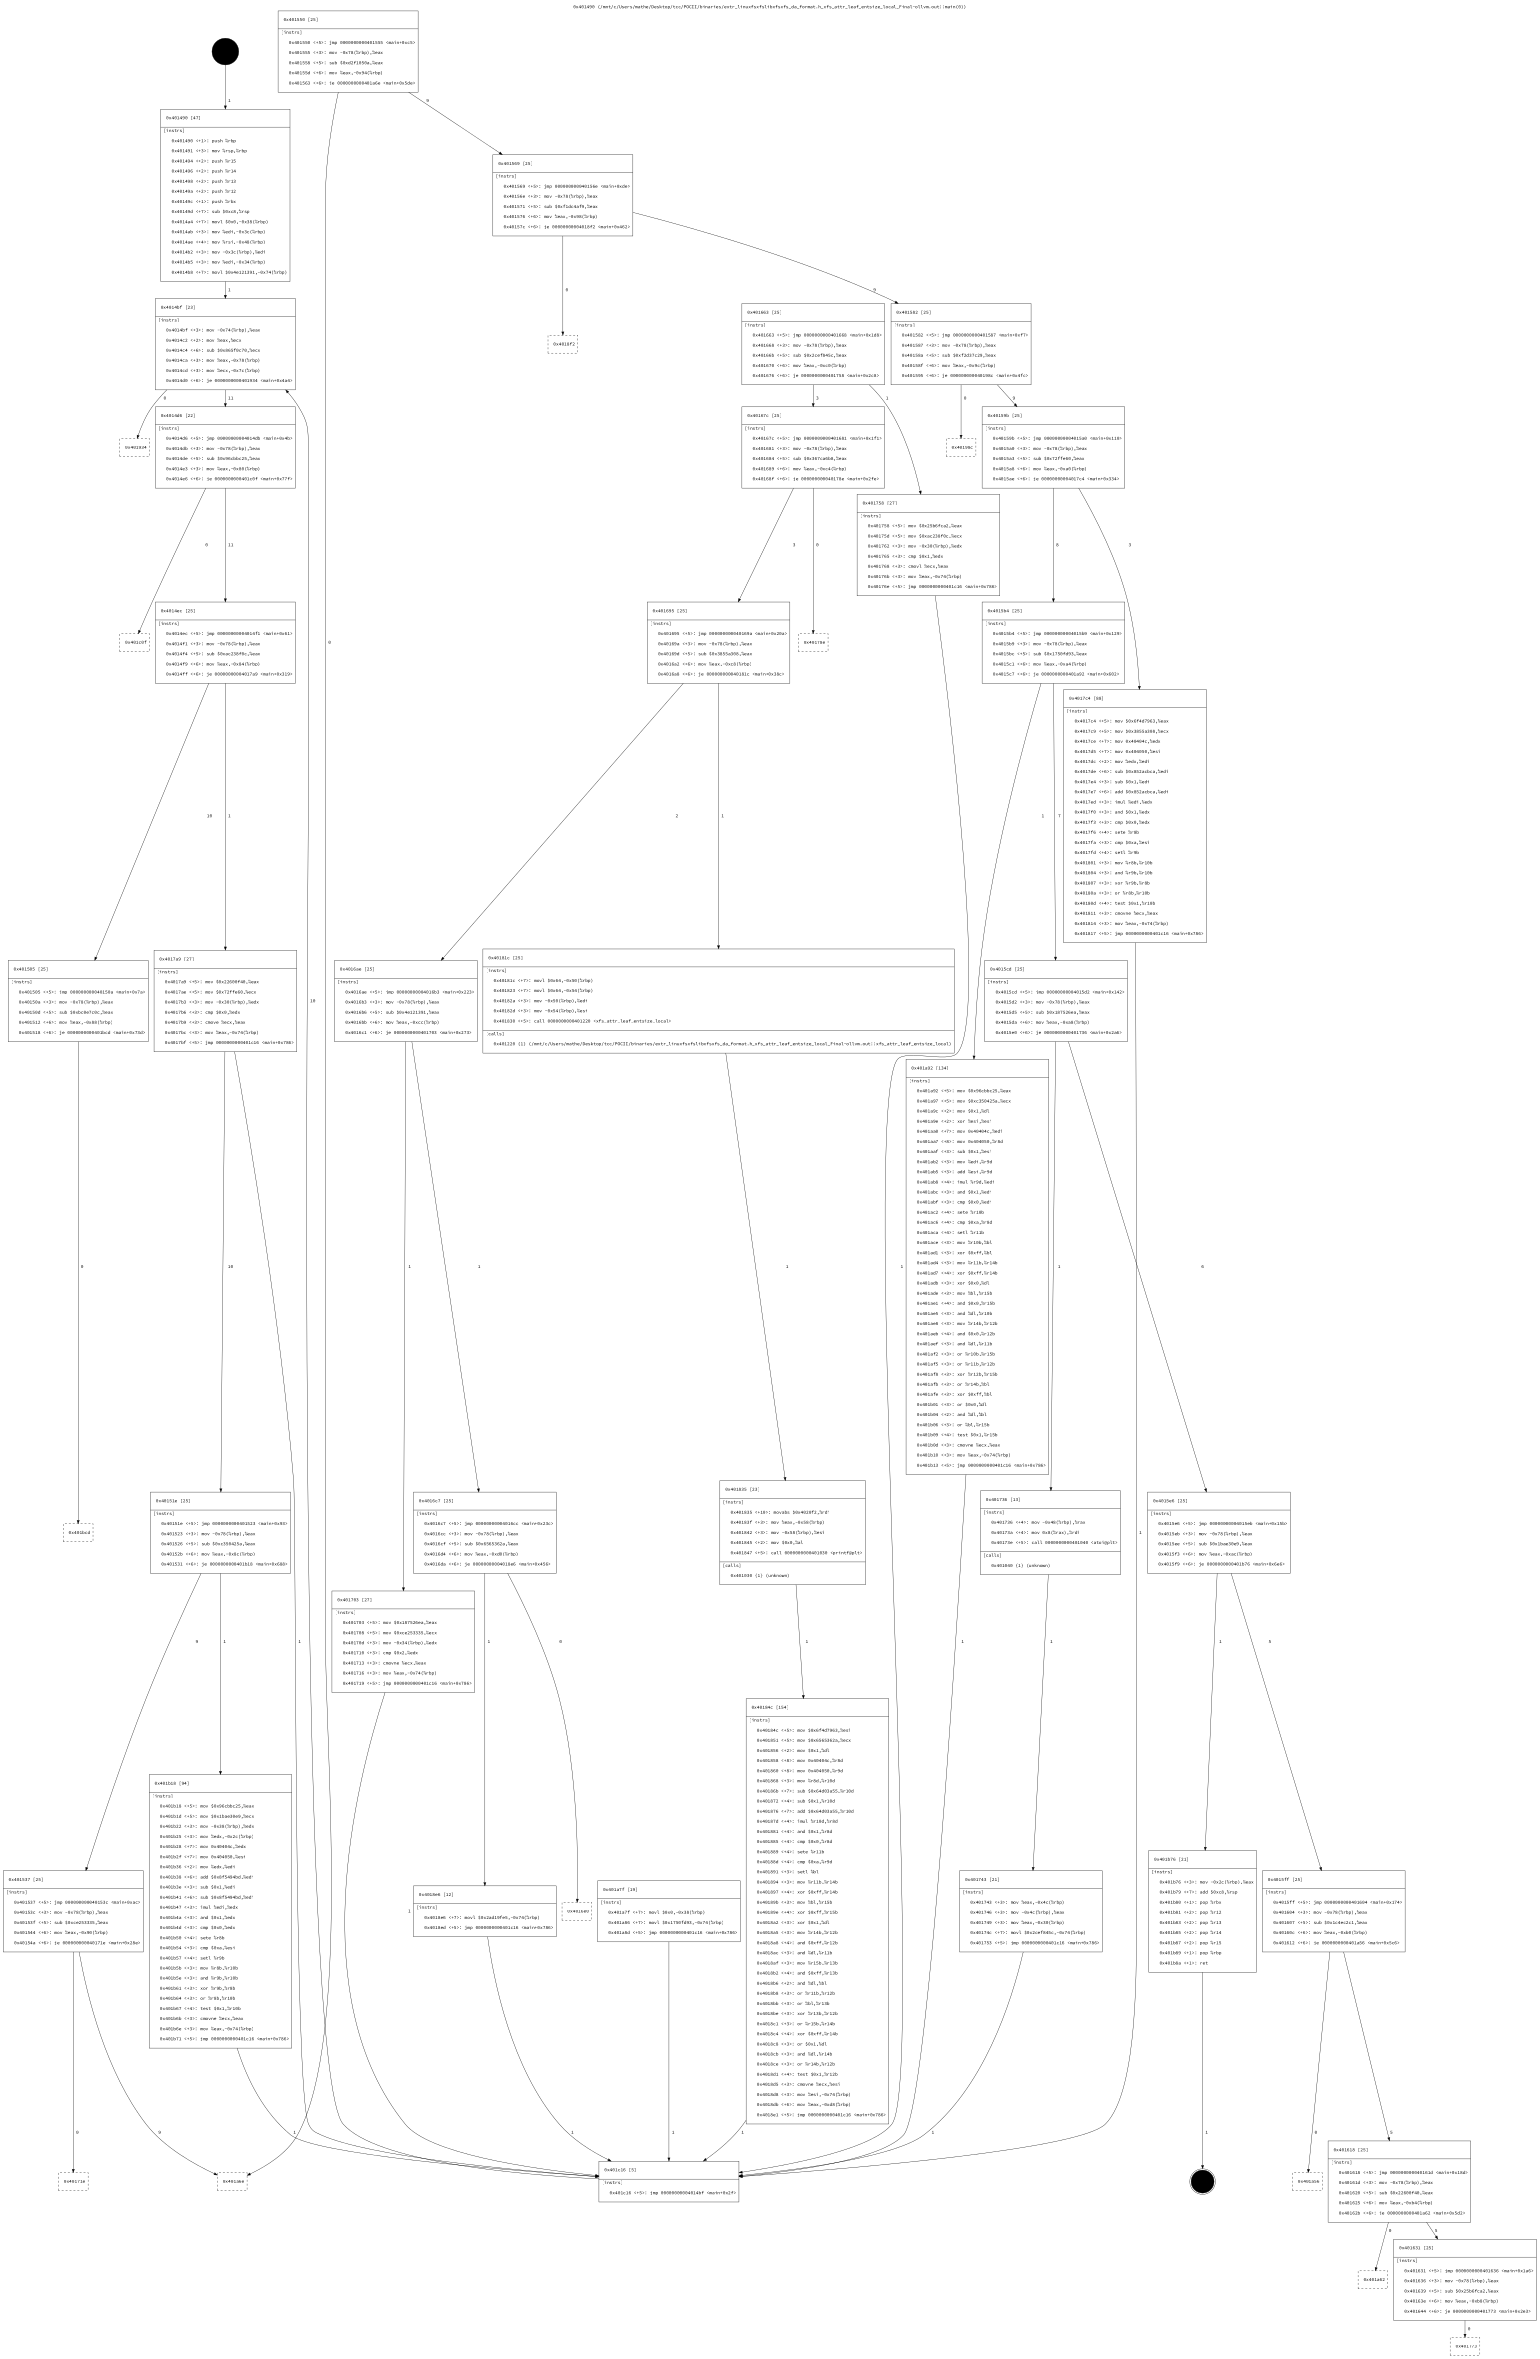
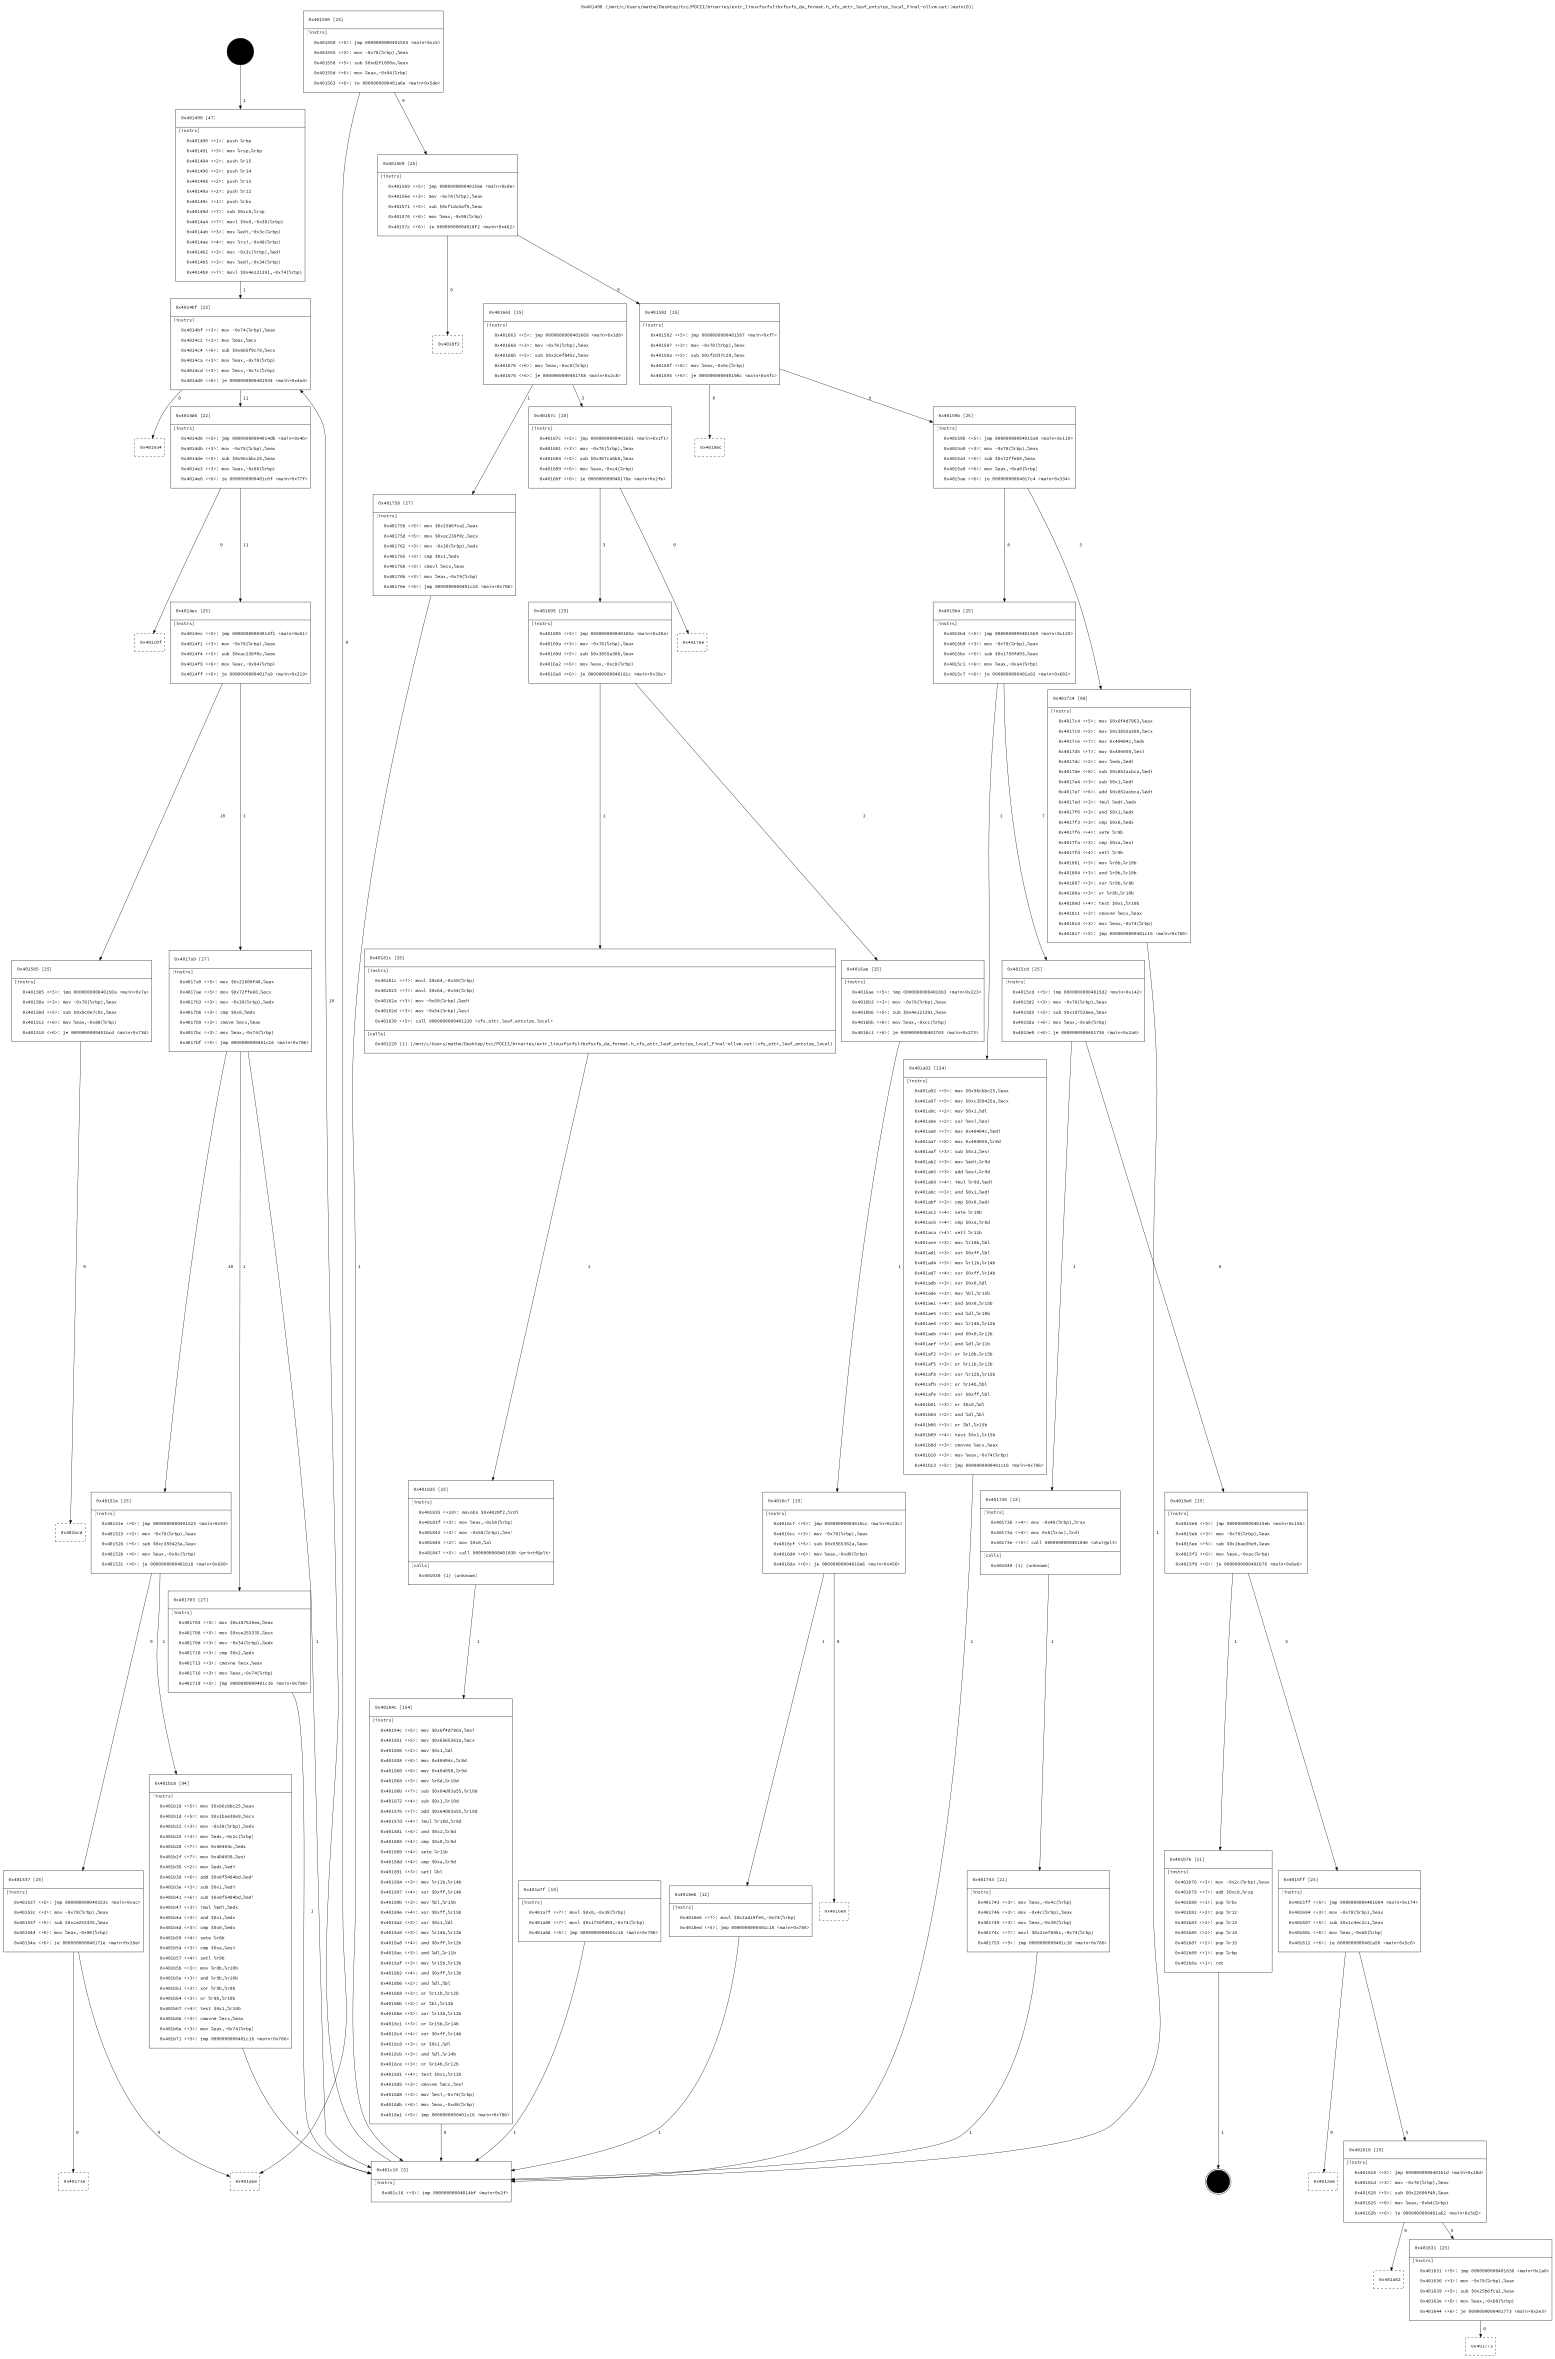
edge "0x4016ae [25]" -> "0x401703 [27]": now "0x4017a9 [27]" -> "0x401703 [27]"
edge "0x40184c [154]" -> "0x401c16 [5]": label " 1" -> " 8"
